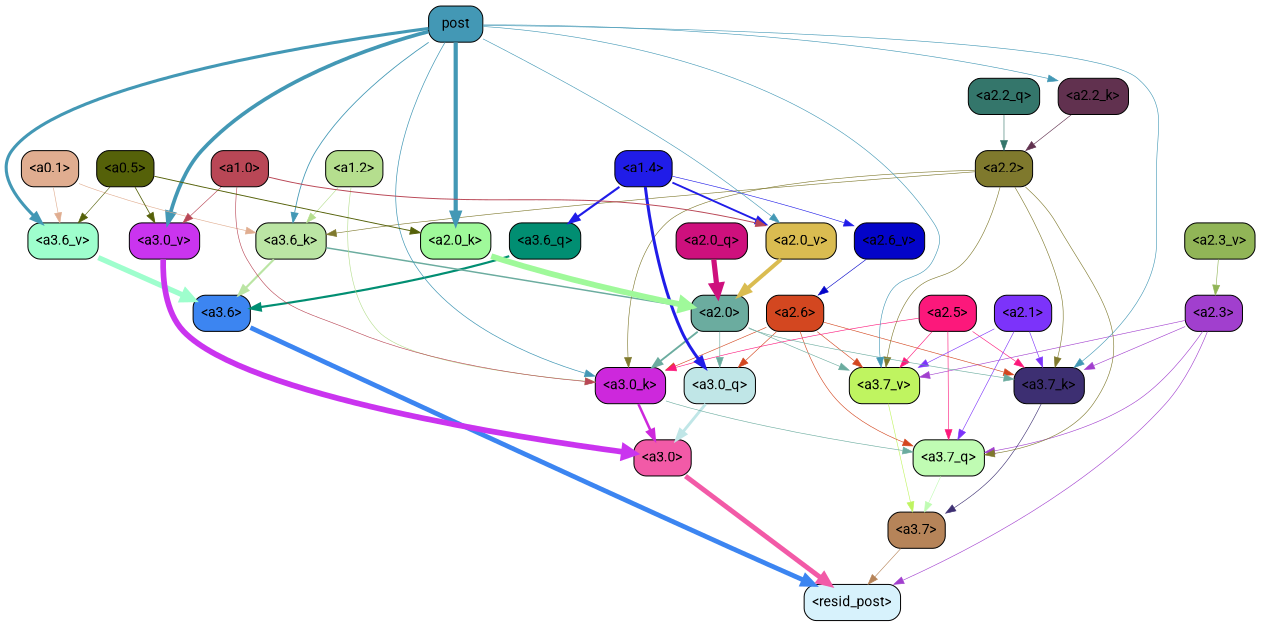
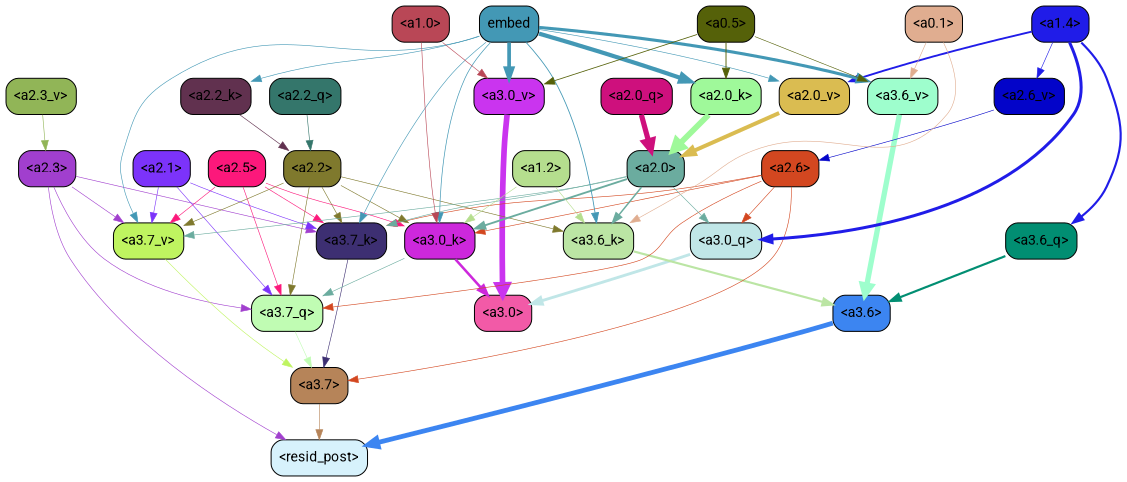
node "post": label "post" -> "embed"
edge "<a1.0>" -> "<a2.0_v>": removed
edge "<a3.6_k>" -> "<a2.0>": reversed
edge "<a2.6>" -> "<a3.7_v>": now "<a2.6>" -> "<a3.7>"
edge "<a3.0>" -> "<resid_post>": removed
